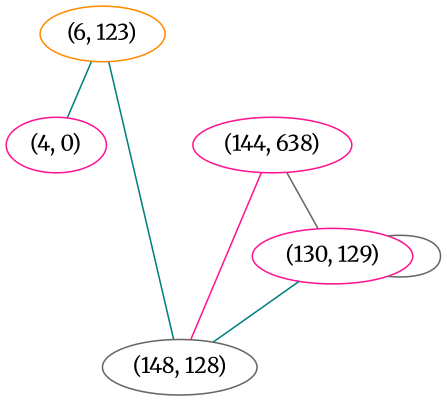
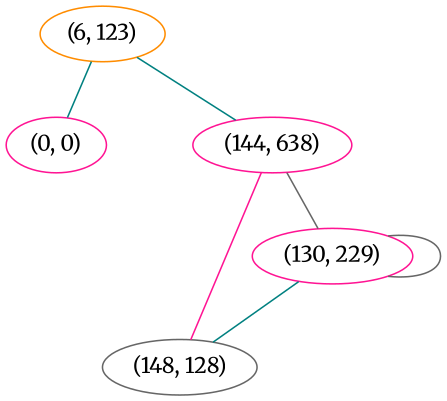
node "(4, 0)": label "(4, 0)" -> "(0, 0)"
edge "(6, 123)" -- "(148, 128)": now "(6, 123)" -- "(144, 638)"
node "(130, 129)": label "(130, 129)" -> "(130, 229)"
